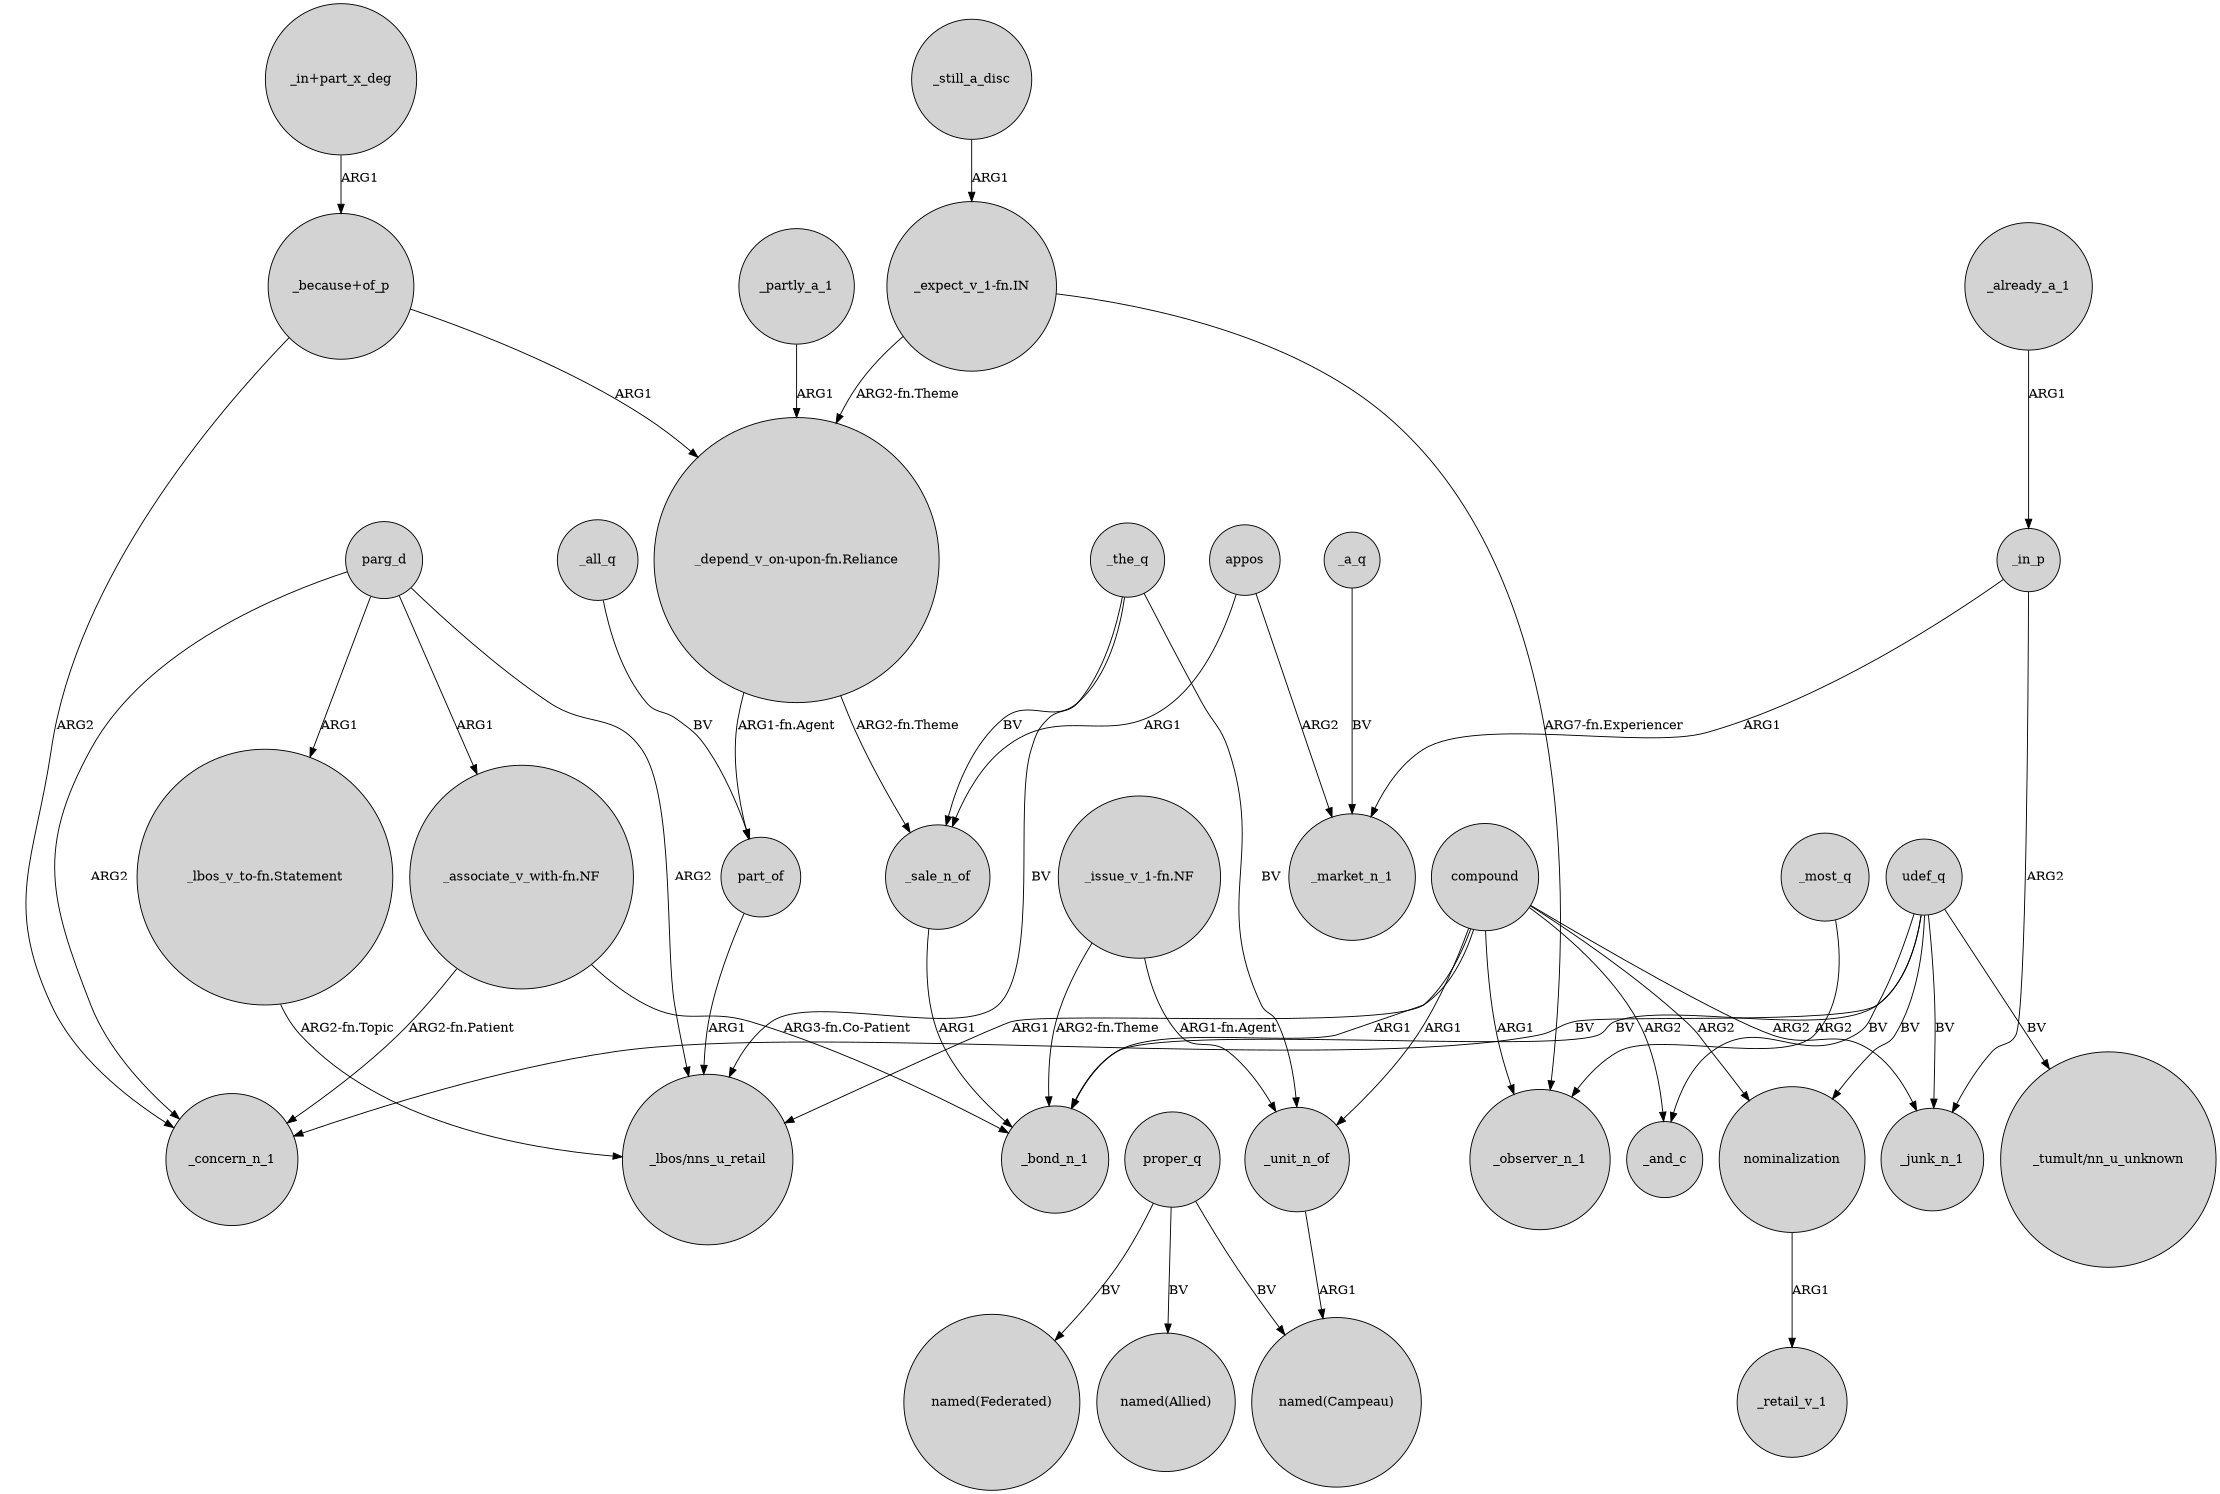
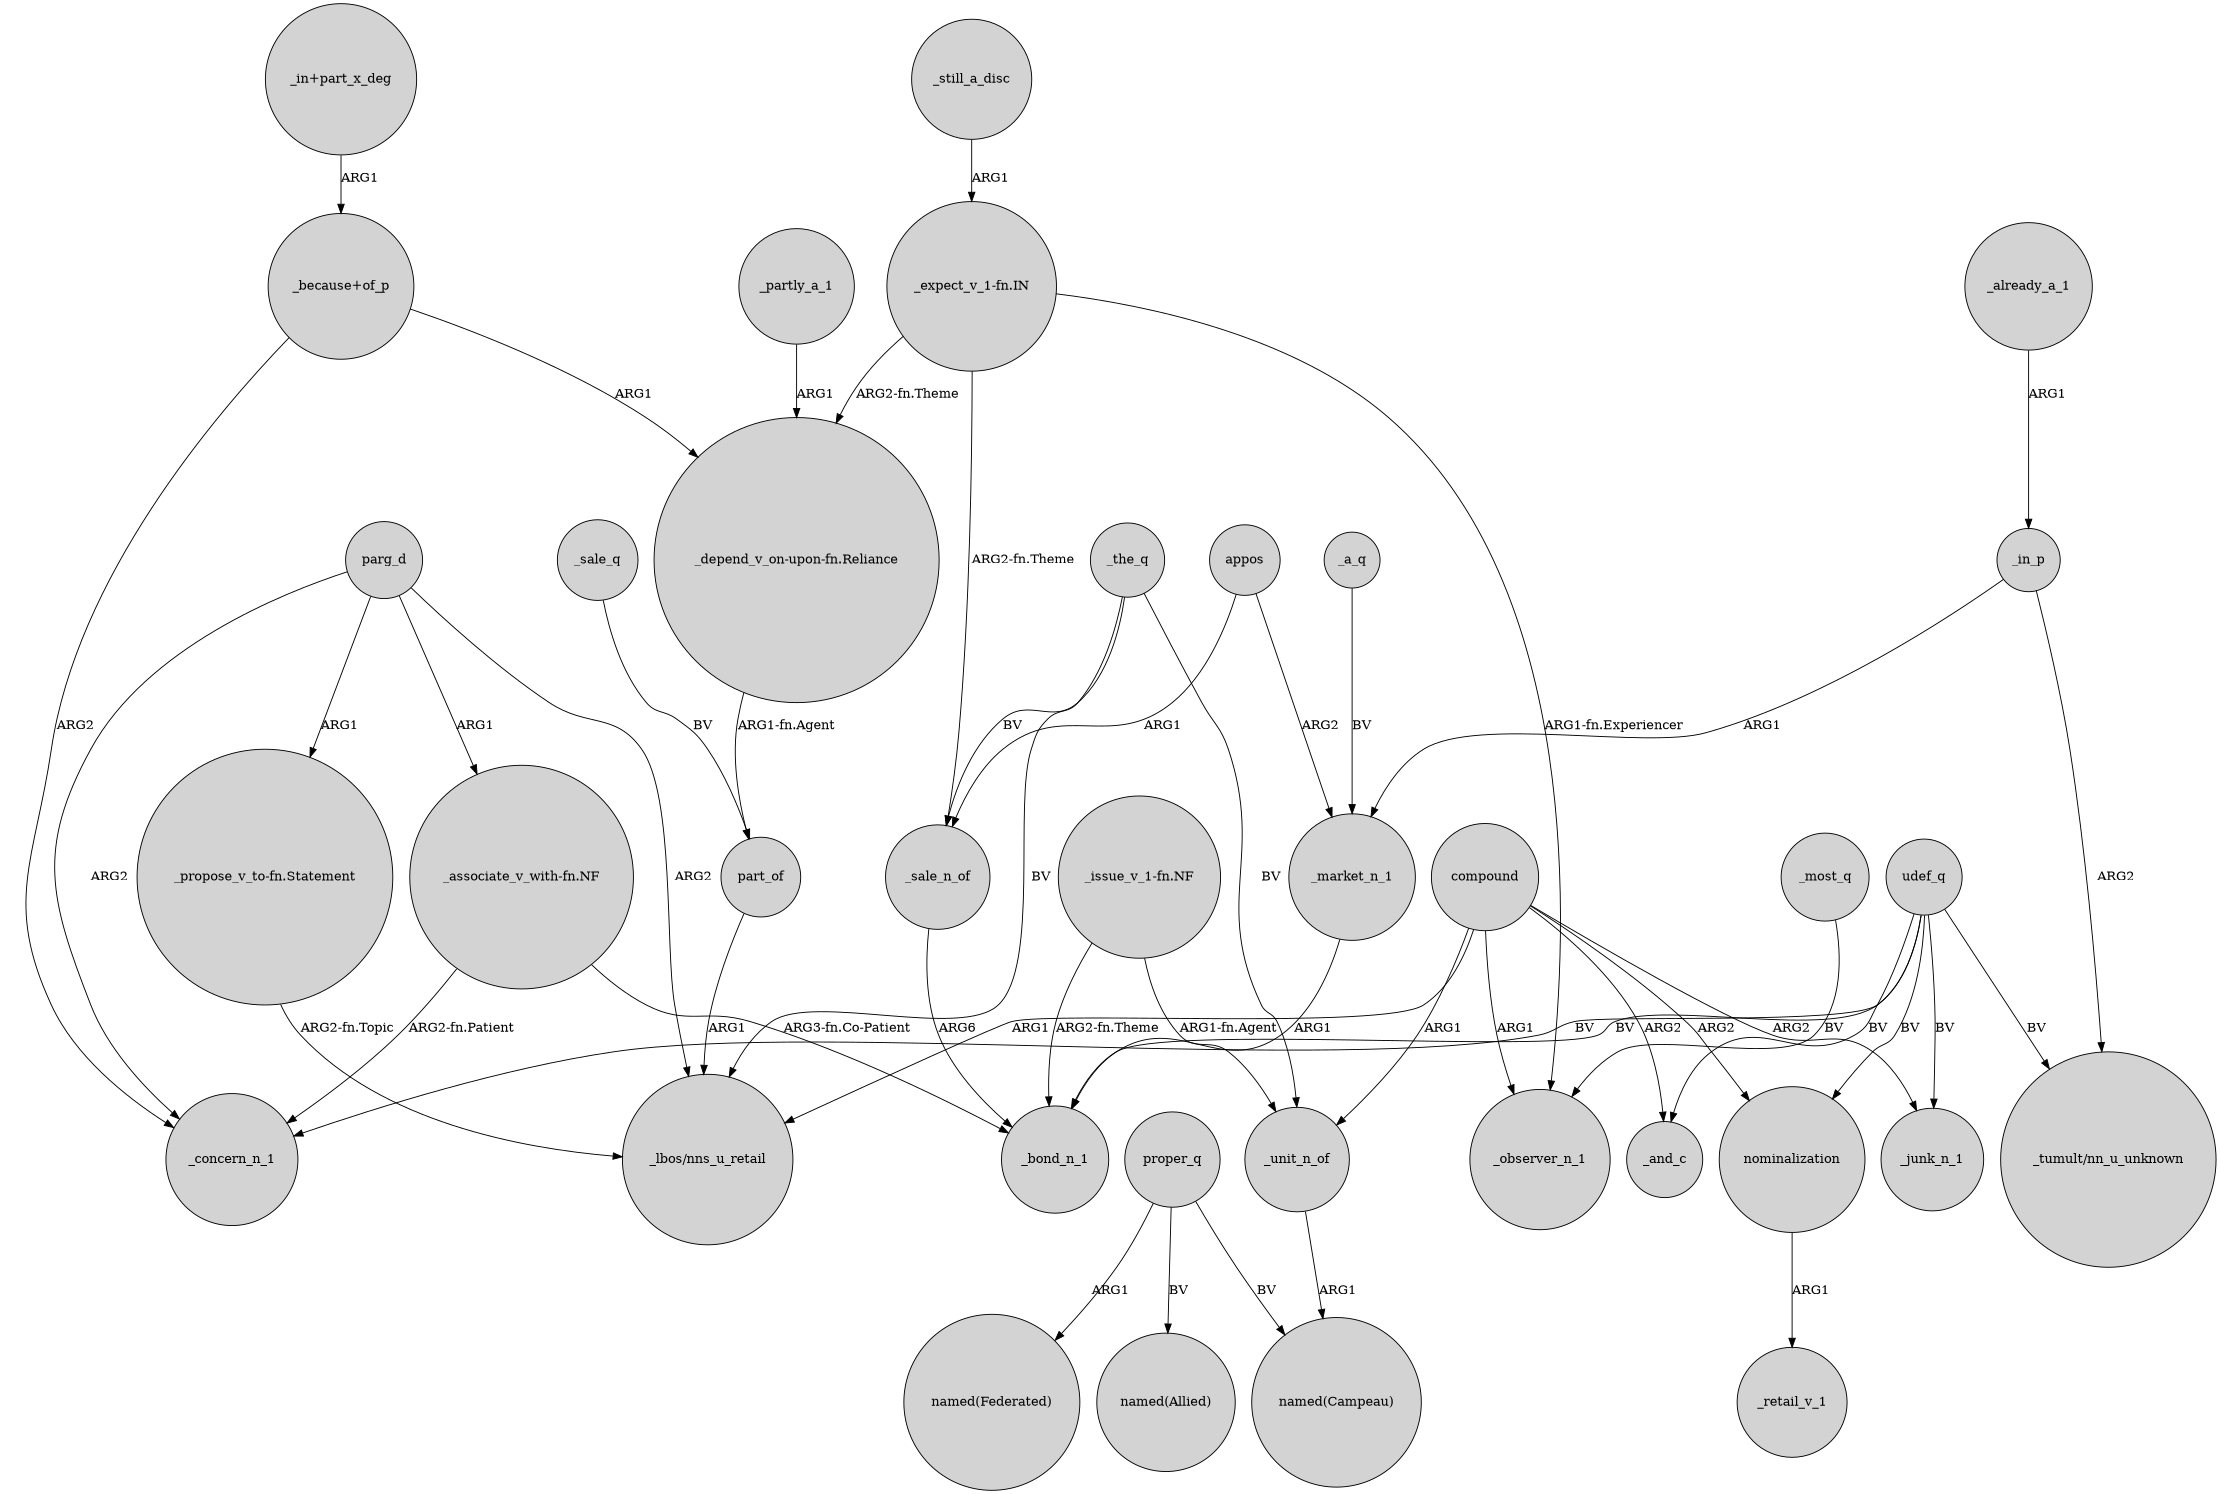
node "_all_q": label "_all_q" -> "_sale_q"
edge "_expect_v_1-fn.IN" -> "_observer_n_1": label "ARG7-fn.Experiencer" -> "ARG1-fn.Experiencer"
edge "_depend_v_on-upon-fn.Reliance" -> "_sale_n_of": now "_expect_v_1-fn.IN" -> "_sale_n_of"
edge "_in_p" -> "_junk_n_1": now "_in_p" -> "_tumult/nn_u_unknown"
node "_lbos_v_to-fn.Statement": label "_lbos_v_to-fn.Statement" -> "_propose_v_to-fn.Statement"
edge "_sale_n_of" -> "_bond_n_1": label "ARG1" -> "ARG6"
edge "_most_q" -> "_observer_n_1": label "ARG2" -> "BV"
edge "compound" -> "_bond_n_1": now "_market_n_1" -> "_bond_n_1"
edge "proper_q" -> "named(Federated)": label "BV" -> "ARG1"
